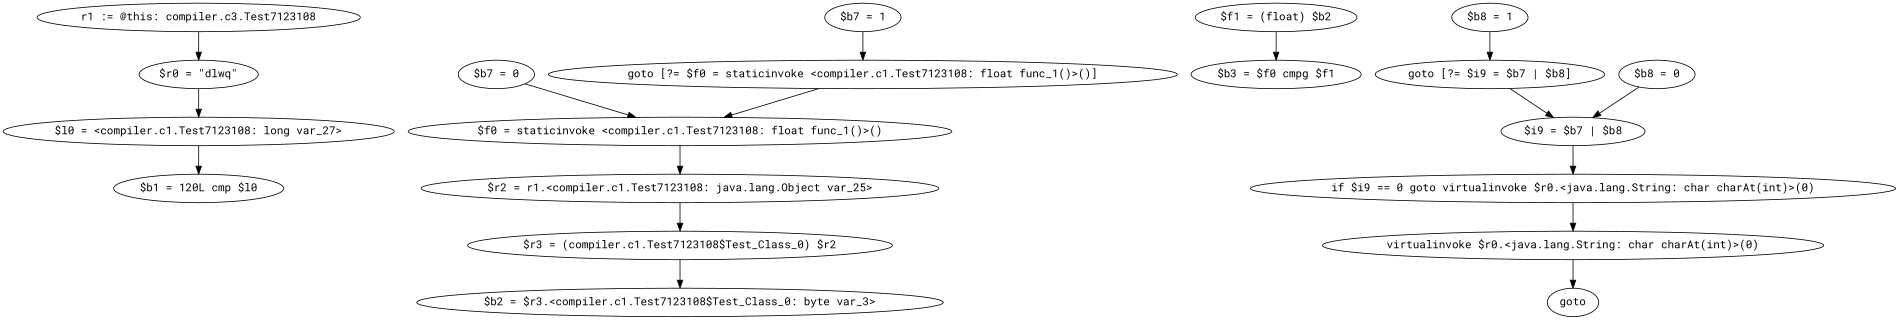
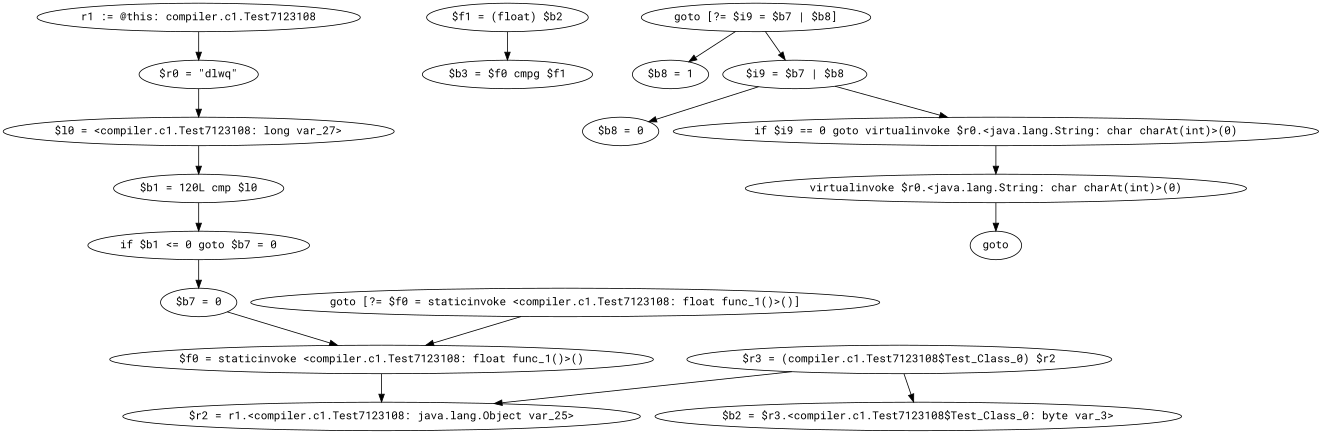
node "r1 := @this: compiler.c3.Test7123108": label "r1 := @this: compiler.c3.Test7123108" -> "r1 := @this: compiler.c1.Test7123108"
node "$b7 = 1": removed
edge "$b8 = 1" -> "goto [?= $i9 = $b7 | $b8]": reversed
edge "$b8 = 0" -> "$i9 = $b7 | $b8": reversed
edge "$r2 = r1.<compiler.c1.Test7123108: java.lang.Object var_25>" -> "$r3 = (compiler.c1.Test7123108$Test_Class_0) $r2": reversed
node "if $b1 <= 0 goto $b7 = 0": added
